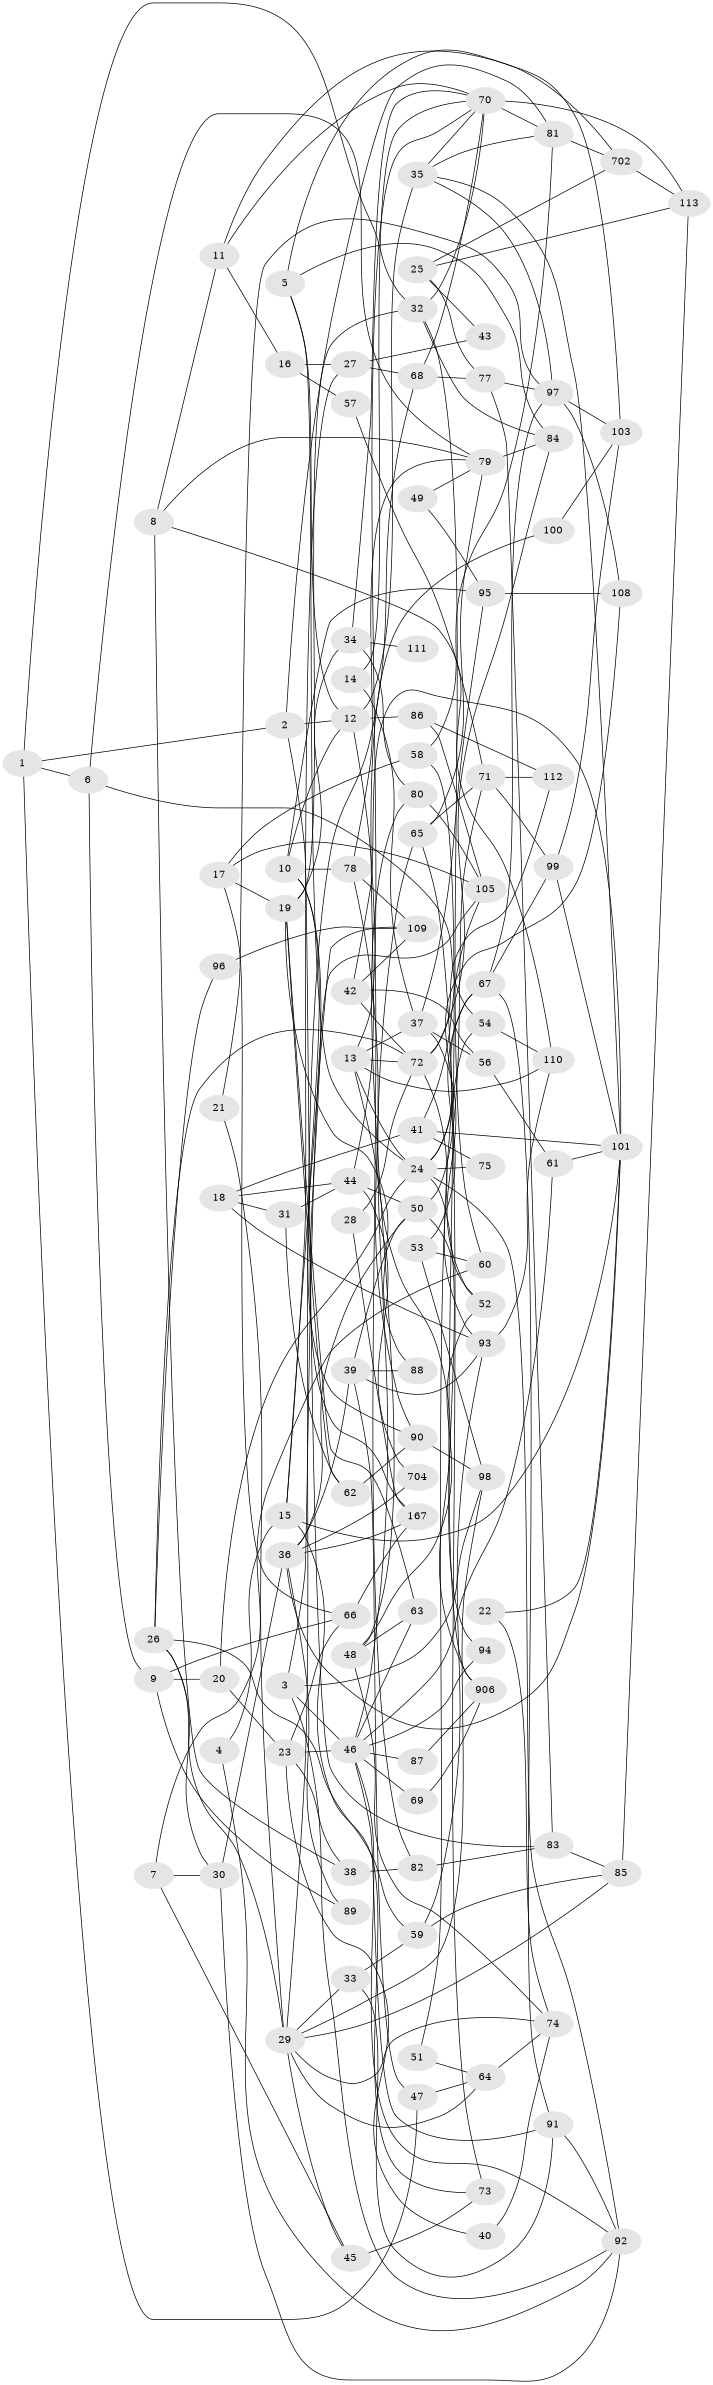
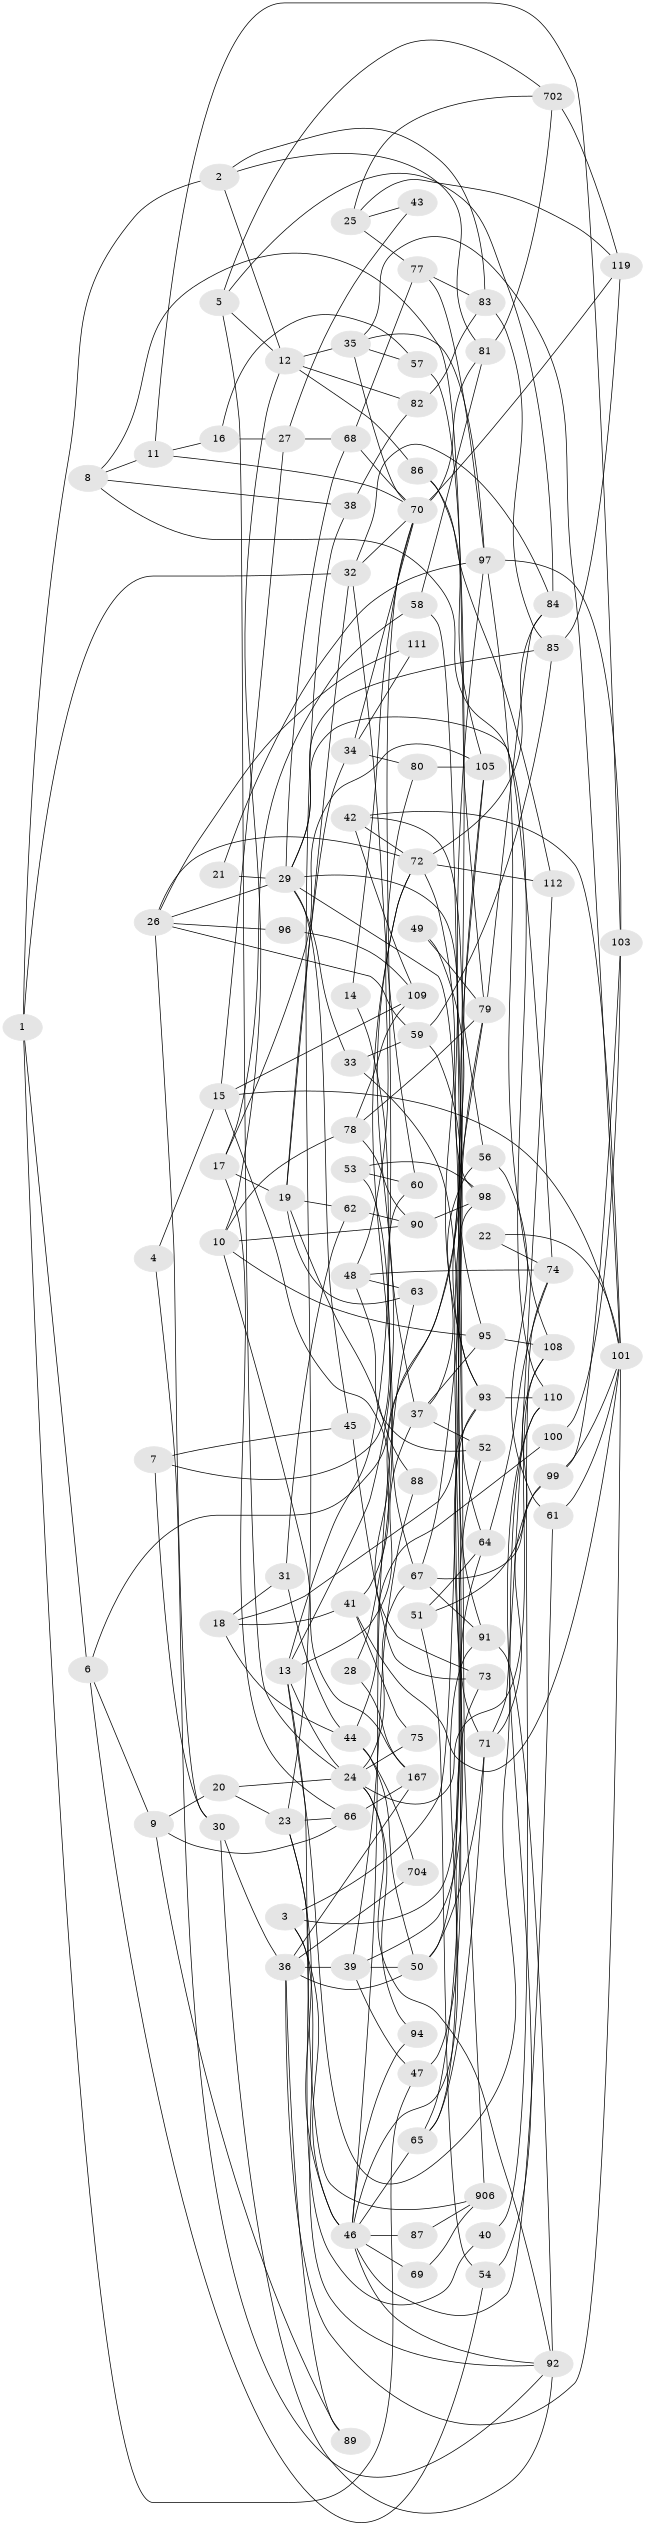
edge "81" -- "35": now "57" -- "35"
node "113": label "113" -> "119"
edge "111" -- "26": added
edge "108" -- "51": added
